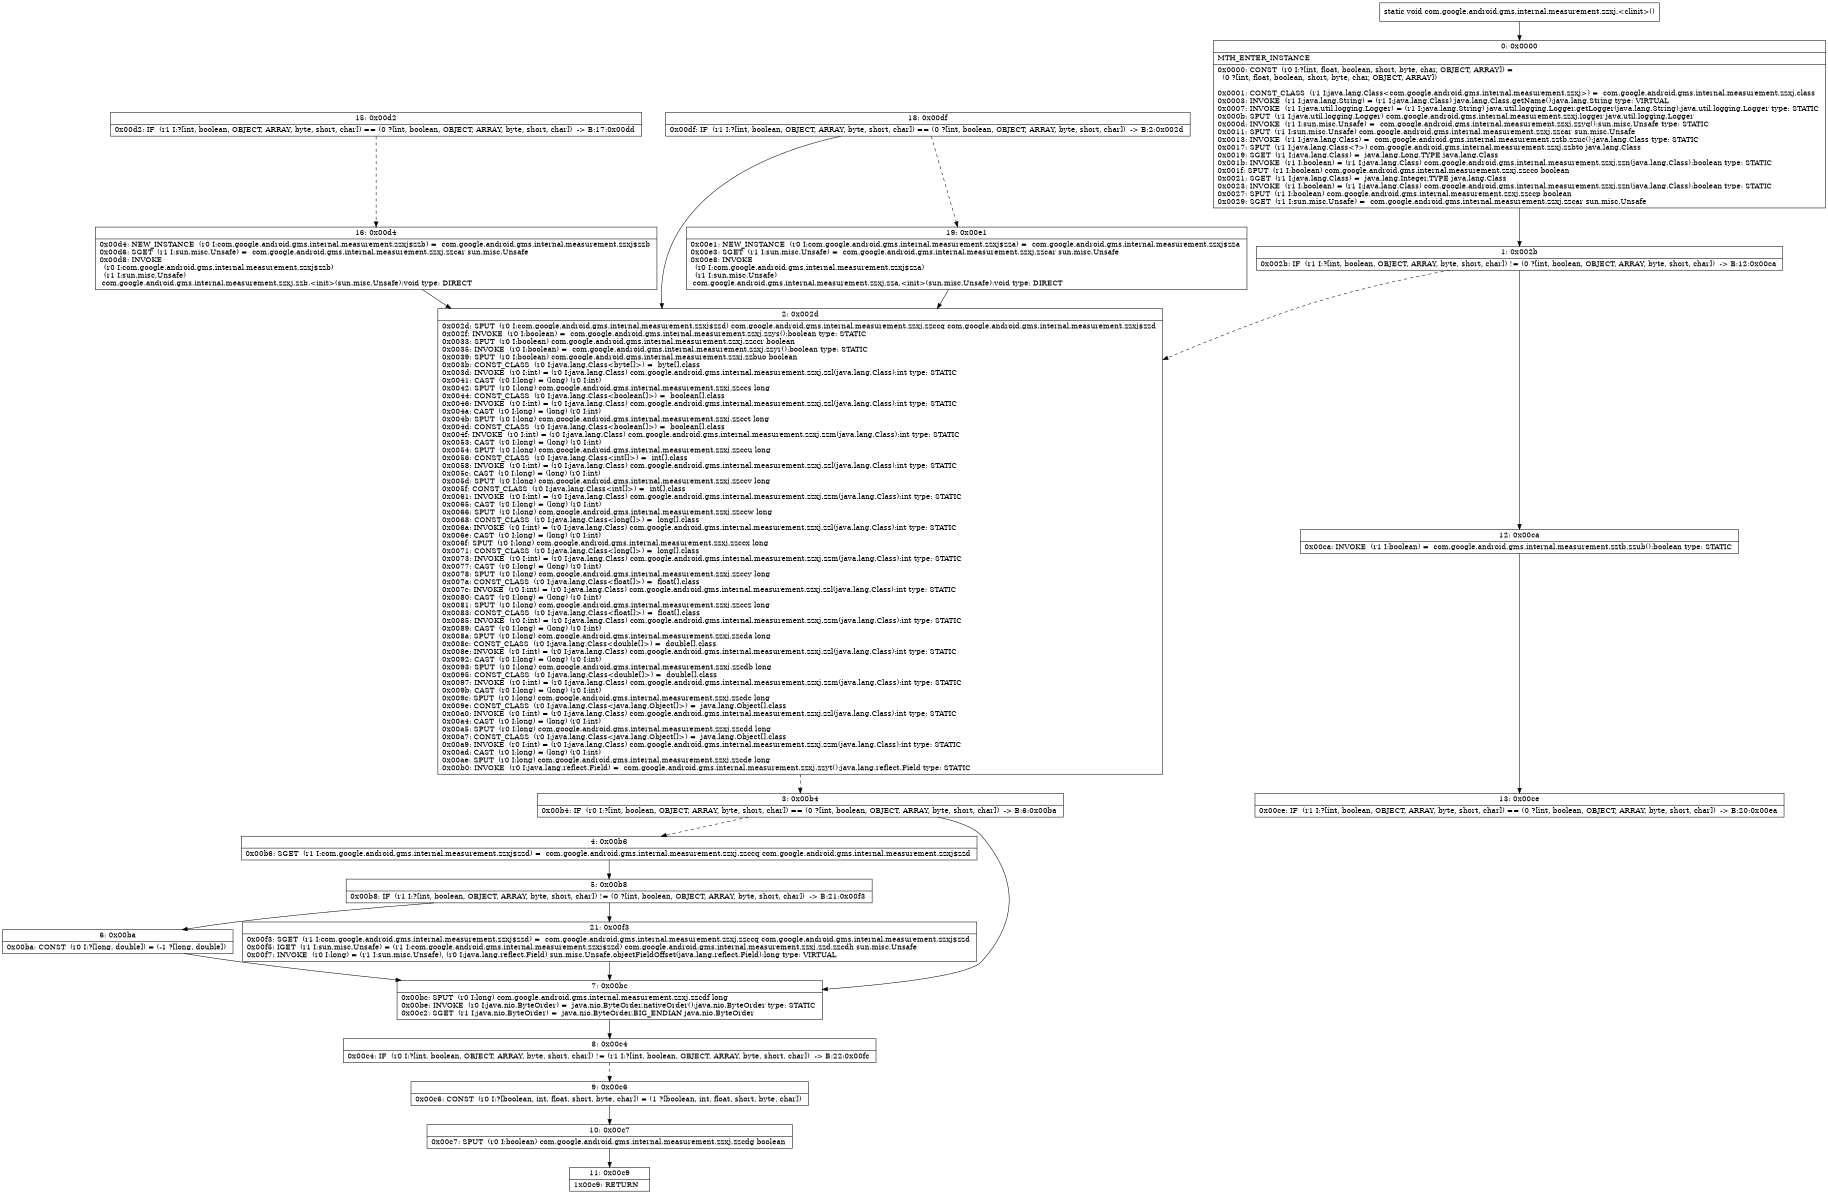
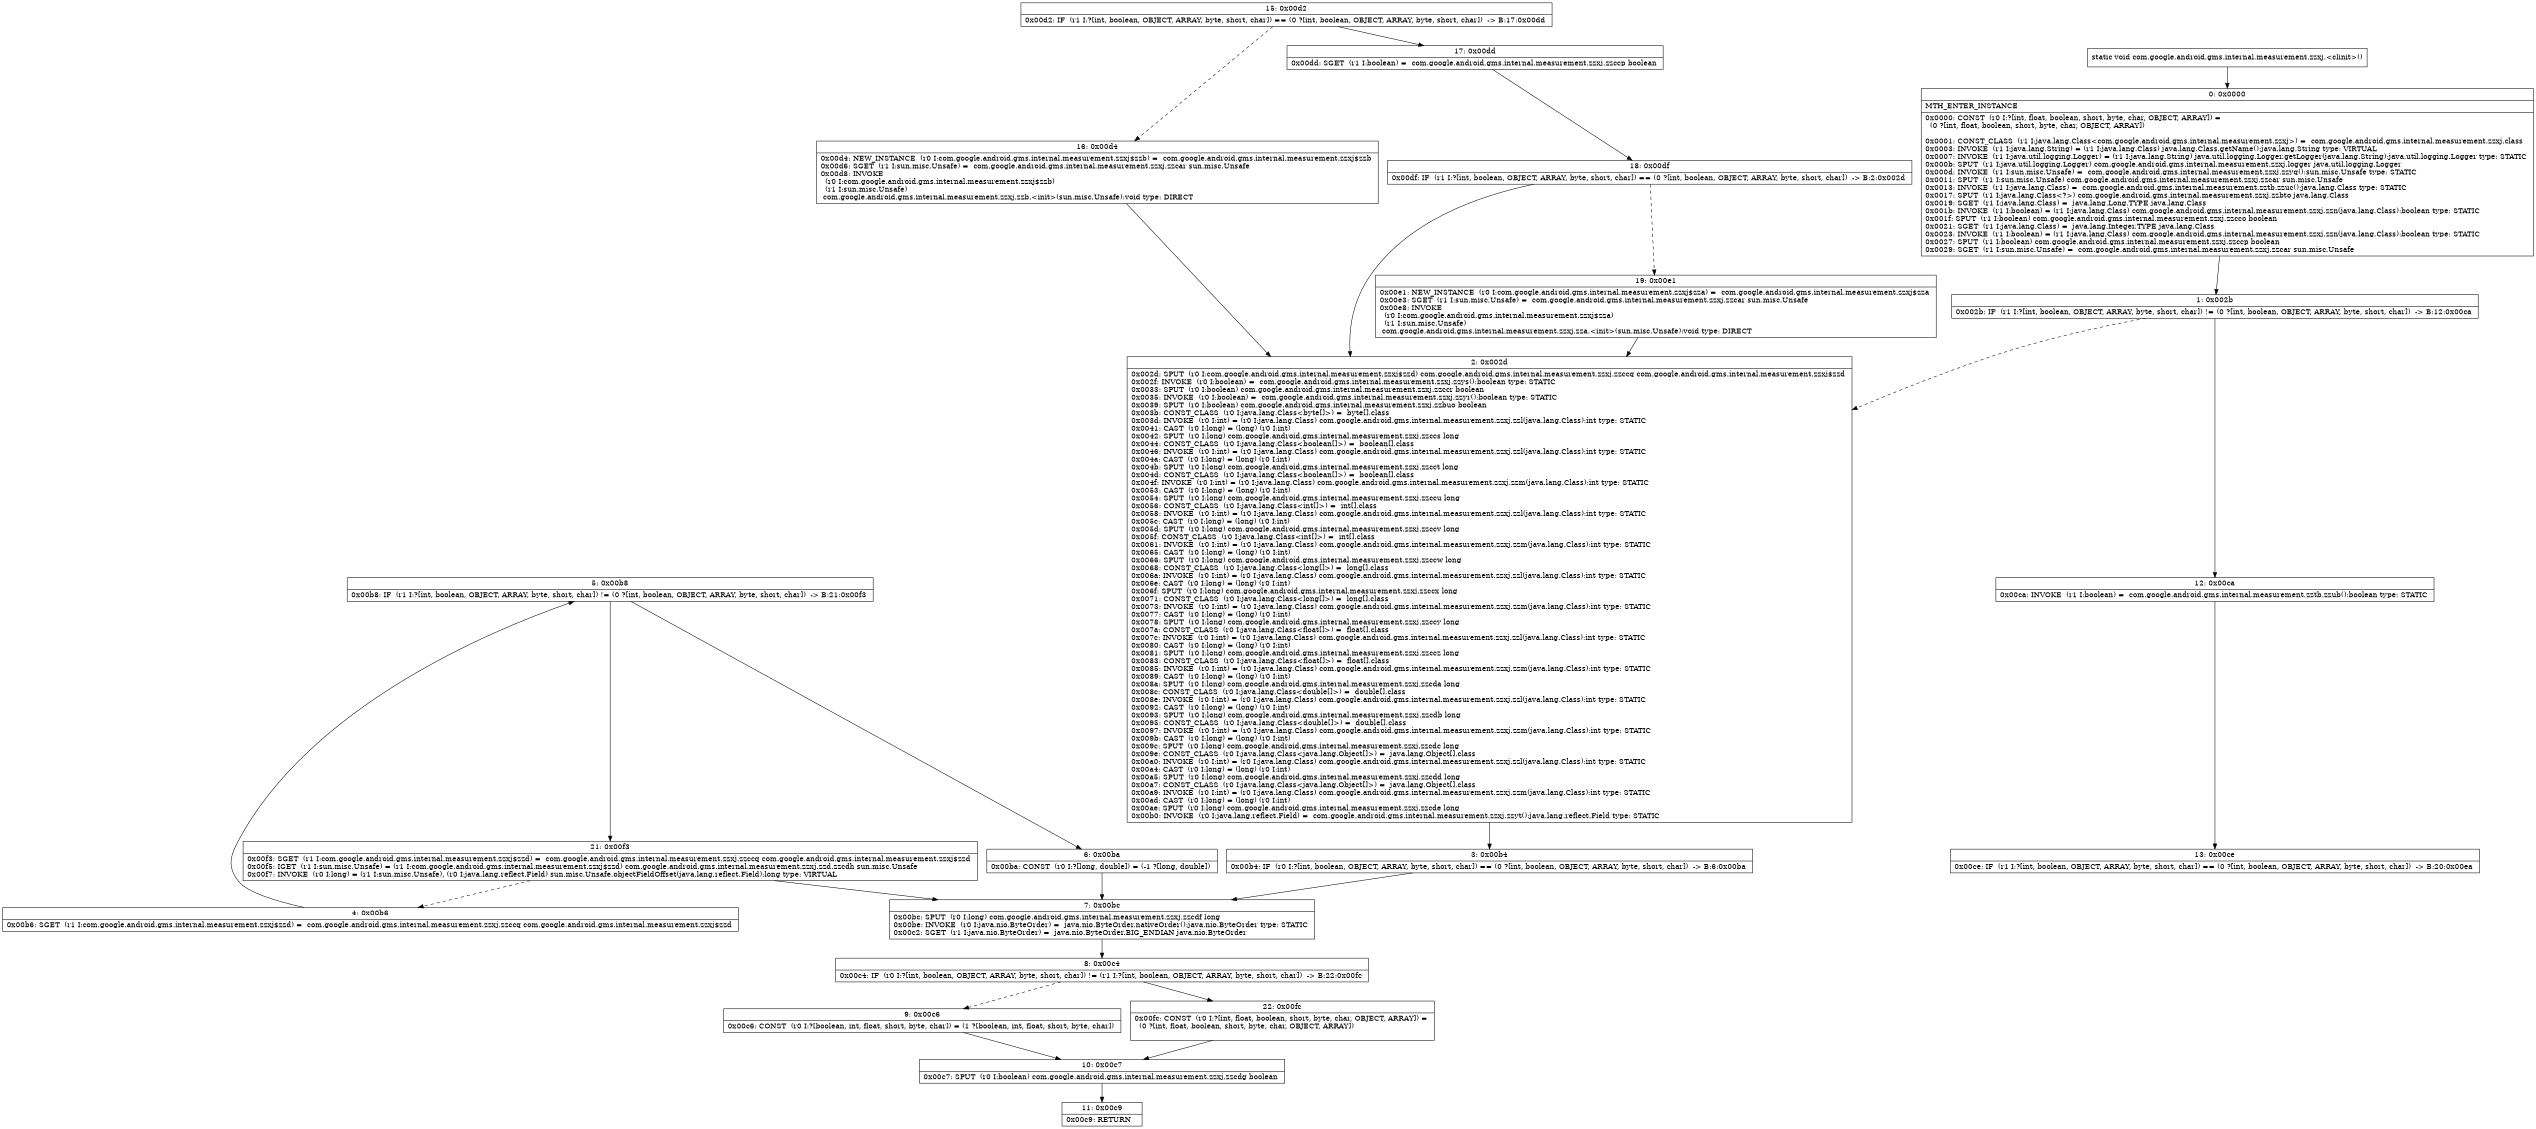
node "17: 0x00dd": added
edge "2: 0x002d" -> "3: 0x00b4": style dashed -> solid
edge "3: 0x00b4" -> "4: 0x00b6": now "21: 0x00f3" -> "4: 0x00b6"
node "22: 0x00fc": added
node "11: 0x00c9": text "1x00c9: RETURN" -> "0x00c9: RETURN"
